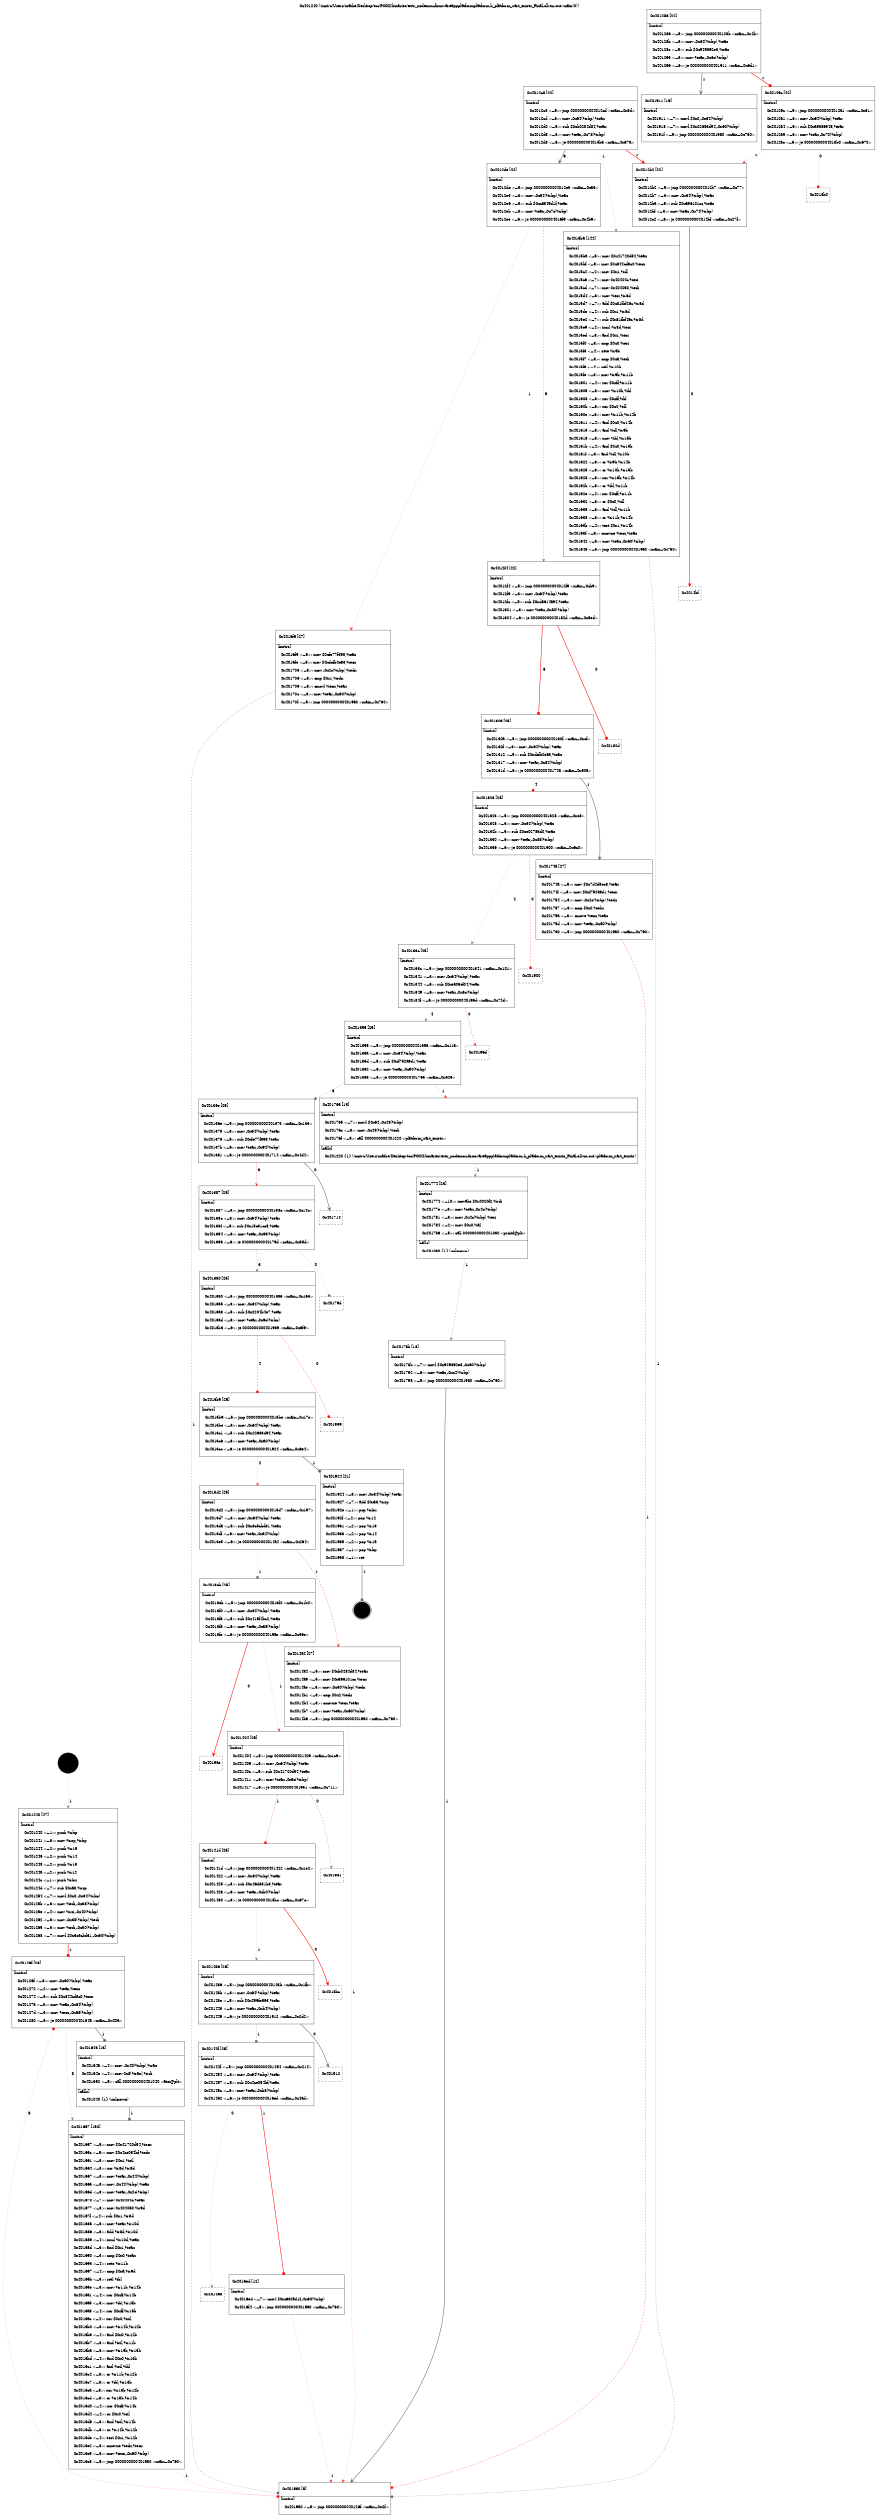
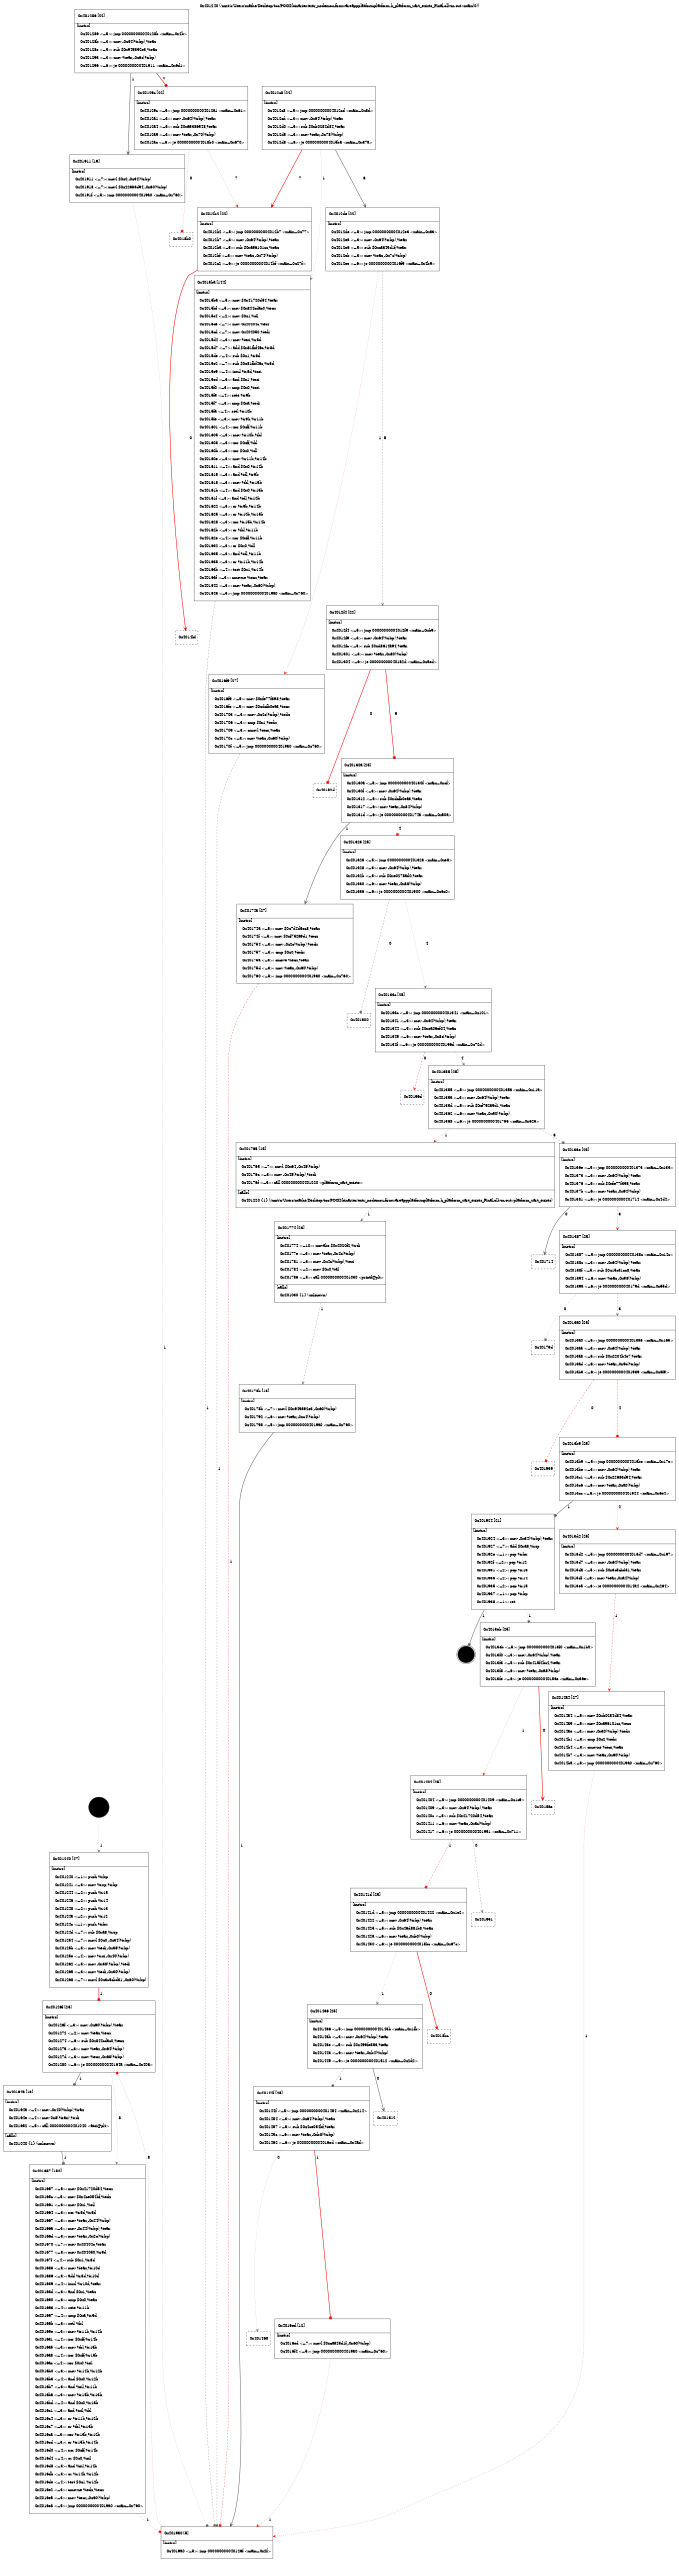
edge "0x401323 [25]" -> "0x401900": color red -> gray40
edge "0x401911 [19]" -> "0x4019a0 [5]": added, label "1"
edge "0x4013d2 [25]" -> "0x4013eb [25]": now "0x401924 [21]" -> "0x4013eb [25]"
